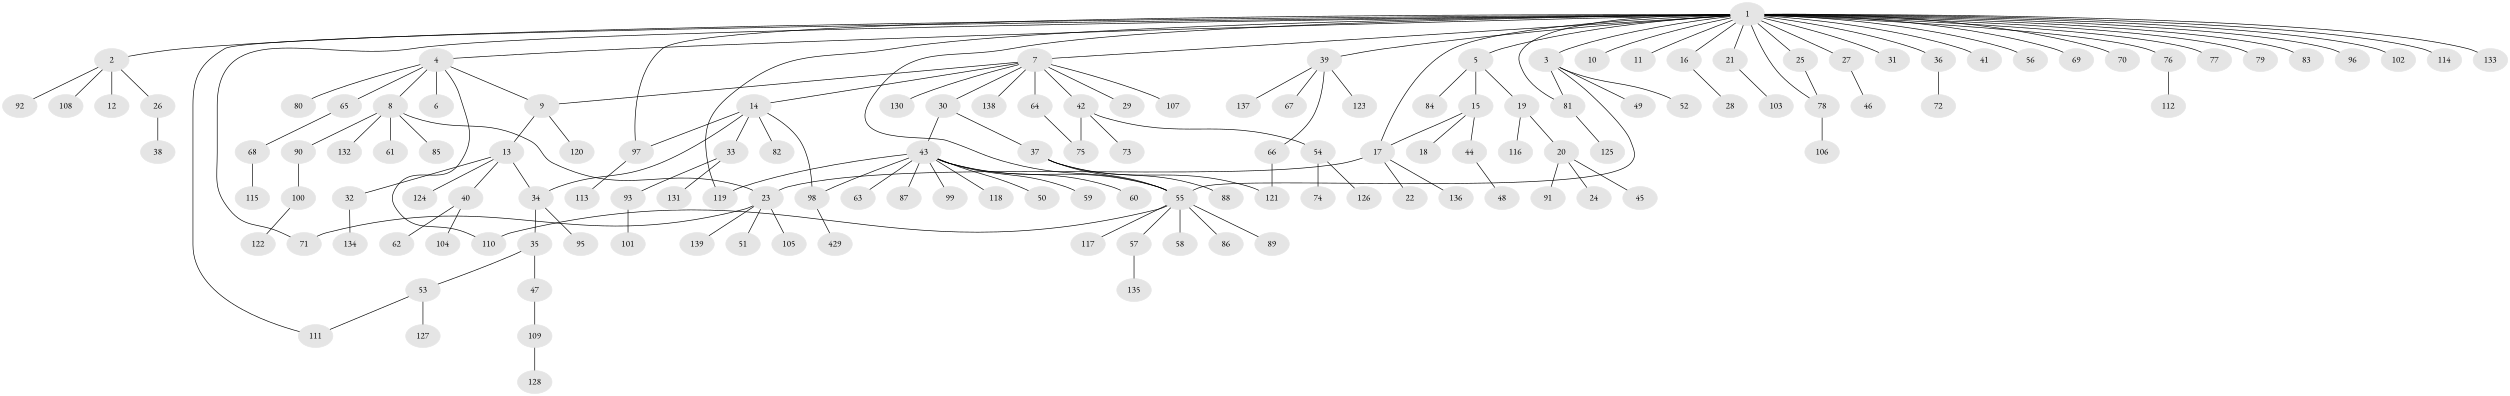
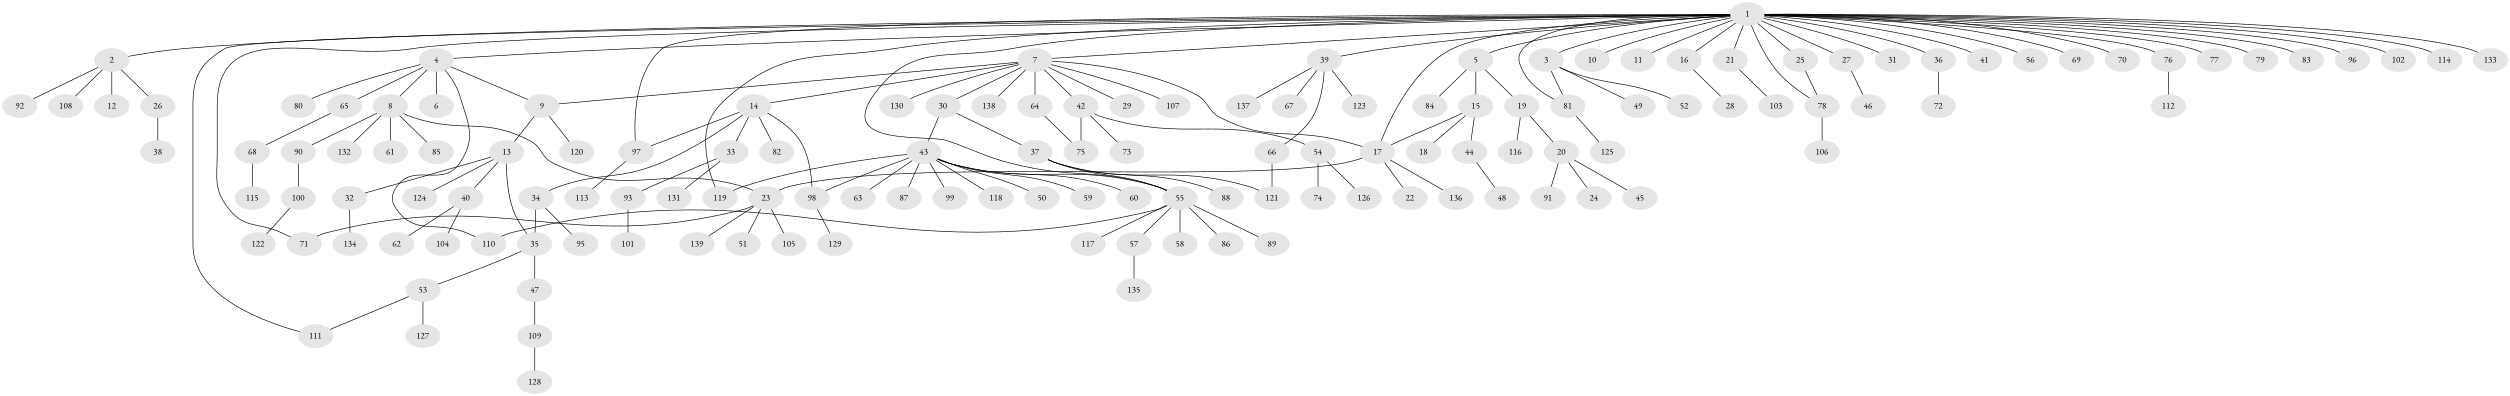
edge "7" -- "17": added
edge "13" -- "34": now "13" -- "35"
edge "3" -- "55": removed
node "429": label "429" -> "129"
